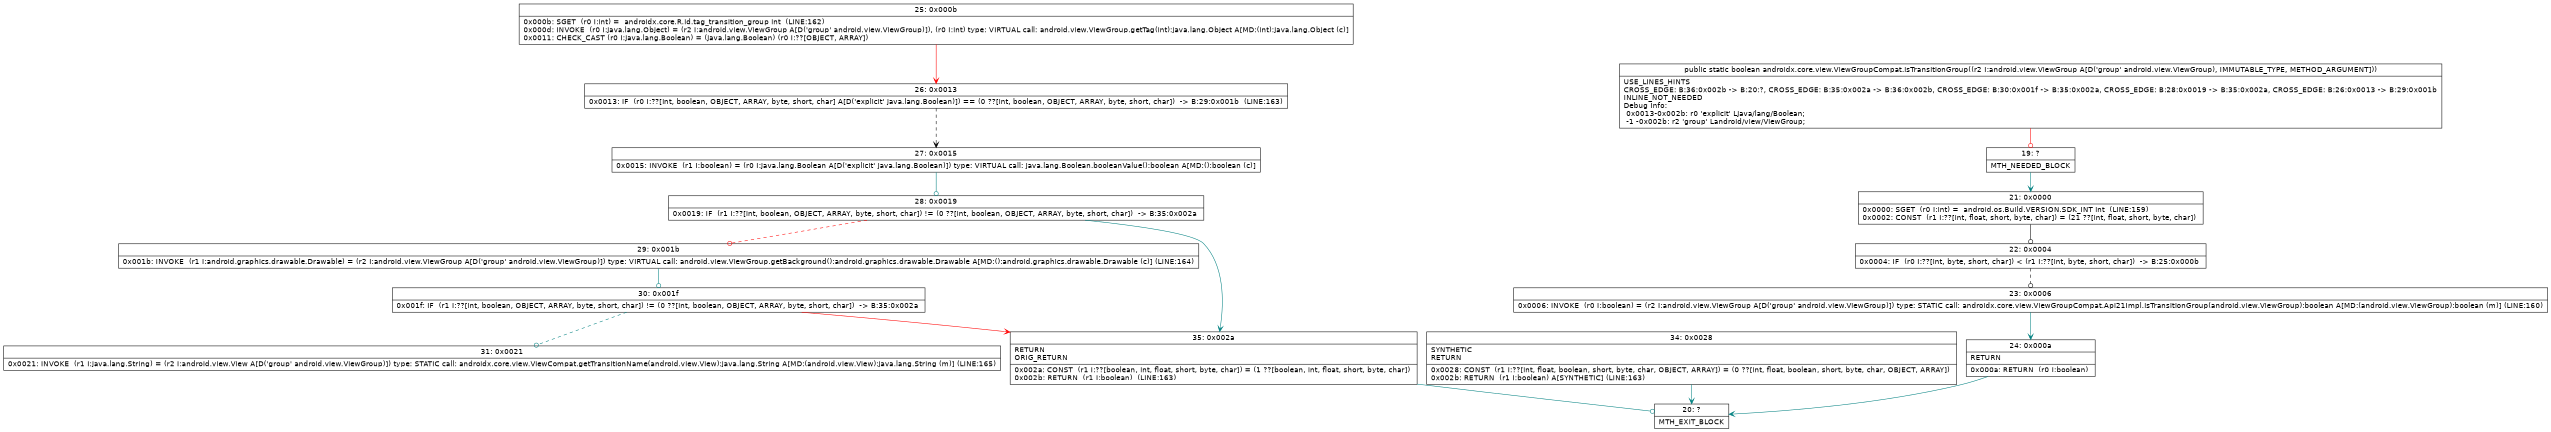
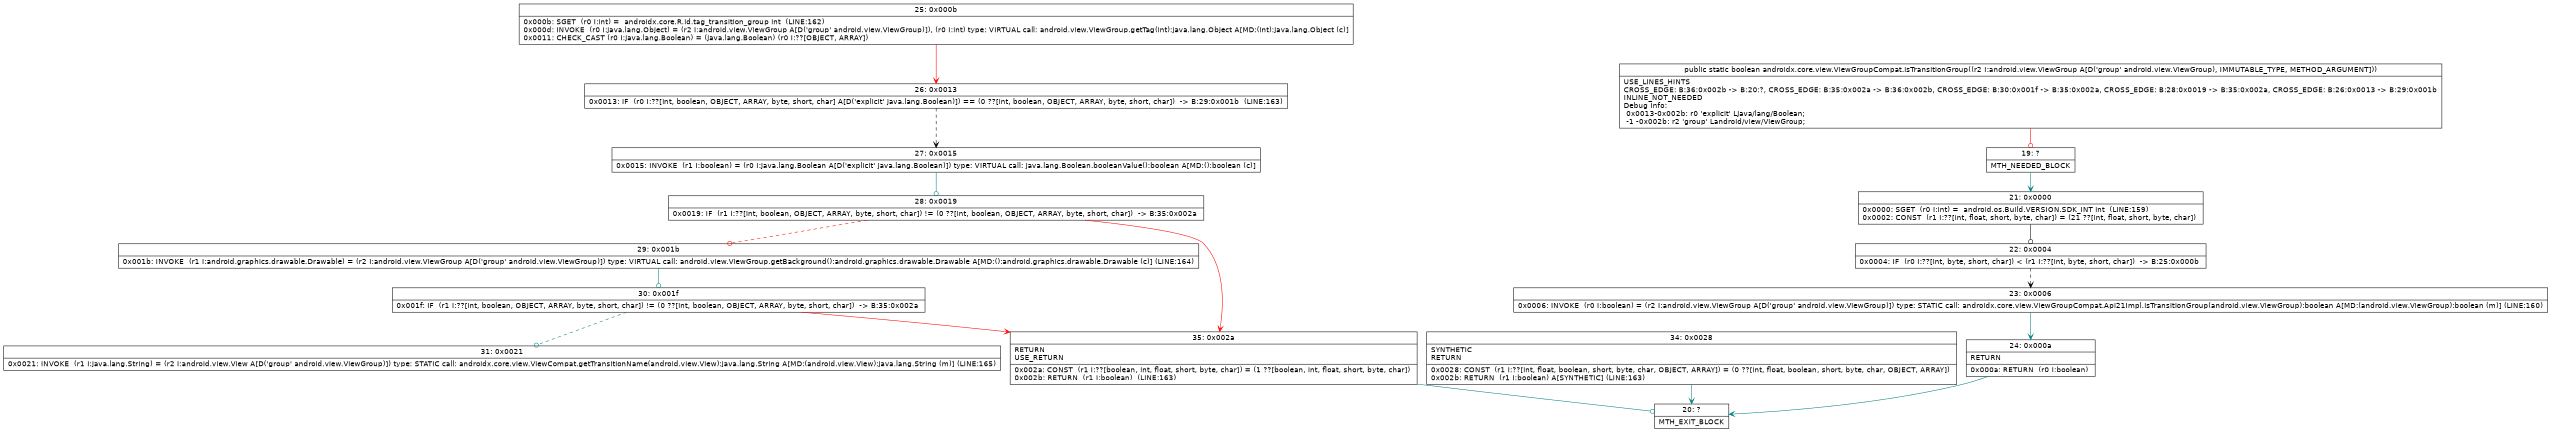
edge "28: 0x0019" -> "35: 0x002a": color teal -> red
edge "22: 0x0004" -> "23: 0x0006": arrowhead odot -> vee
node "35: 0x002a": text "ORIG_RETURN" -> "USE_RETURN"
